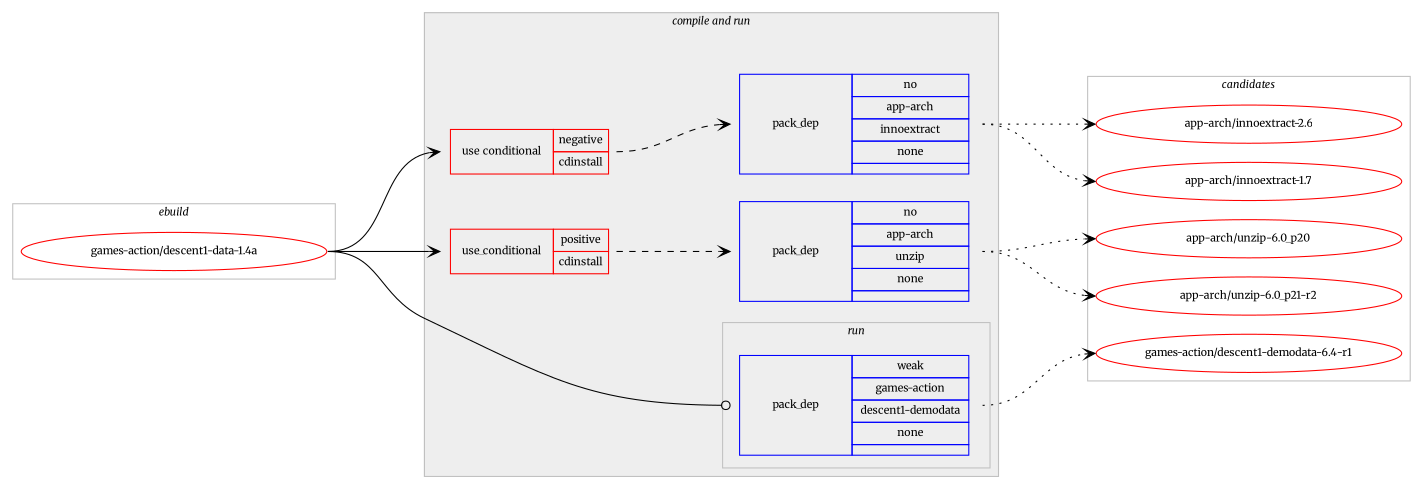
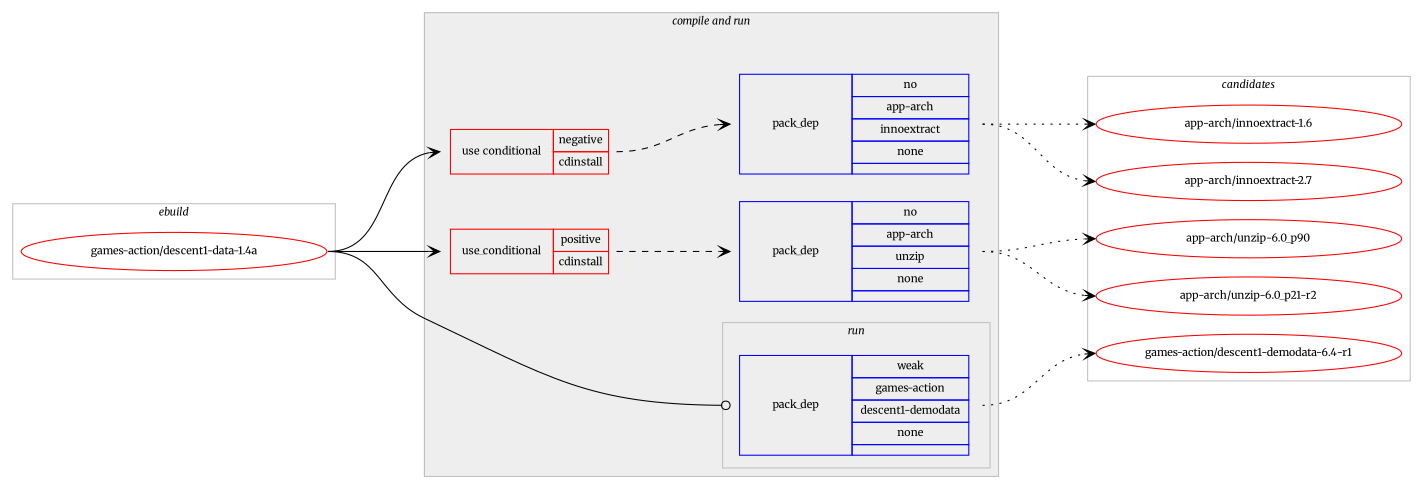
node "app-arch/innoextract-2.6": label "app-arch/innoextract-2.6" -> "app-arch/innoextract-1.6"
node "app-arch/innoextract-1.7": label "app-arch/innoextract-1.7" -> "app-arch/innoextract-2.7"
node "app-arch/unzip-6.0_p20": label "app-arch/unzip-6.0_p20" -> "app-arch/unzip-6.0_p90"
